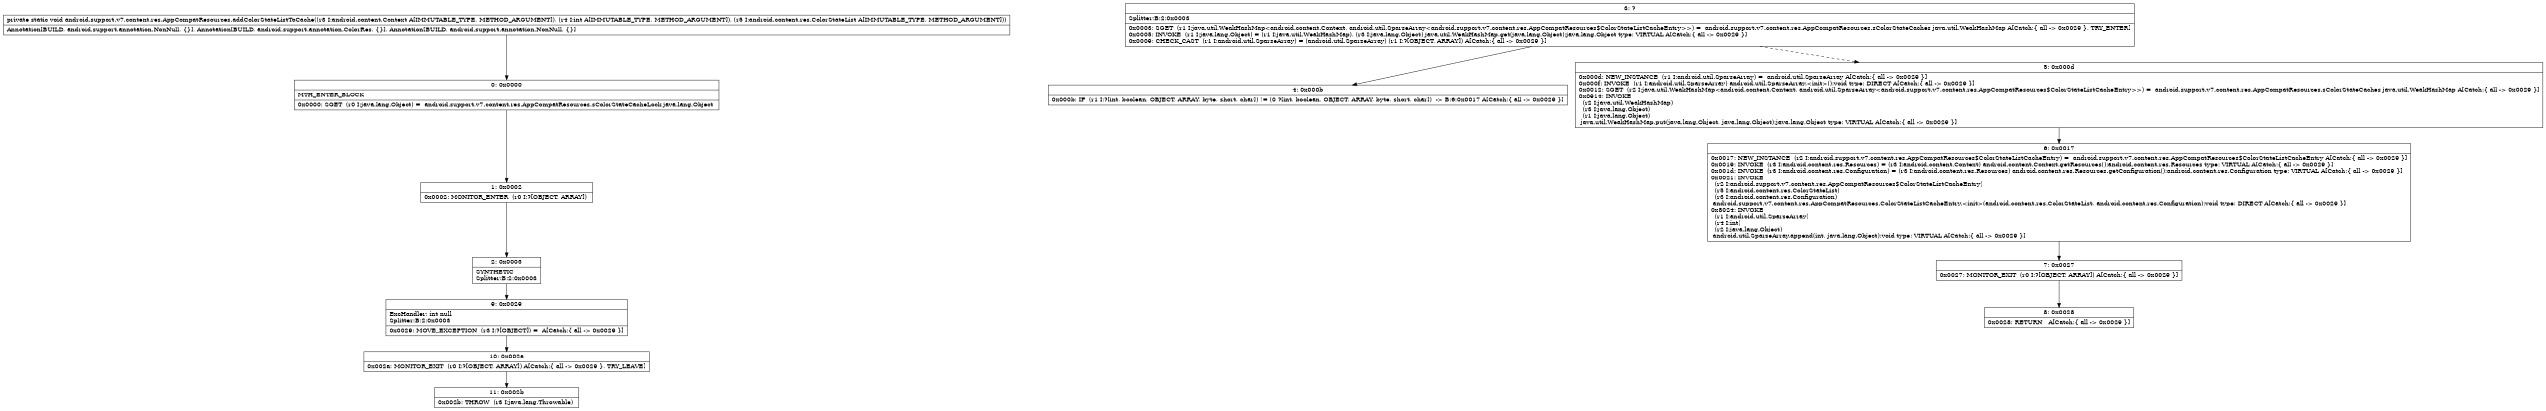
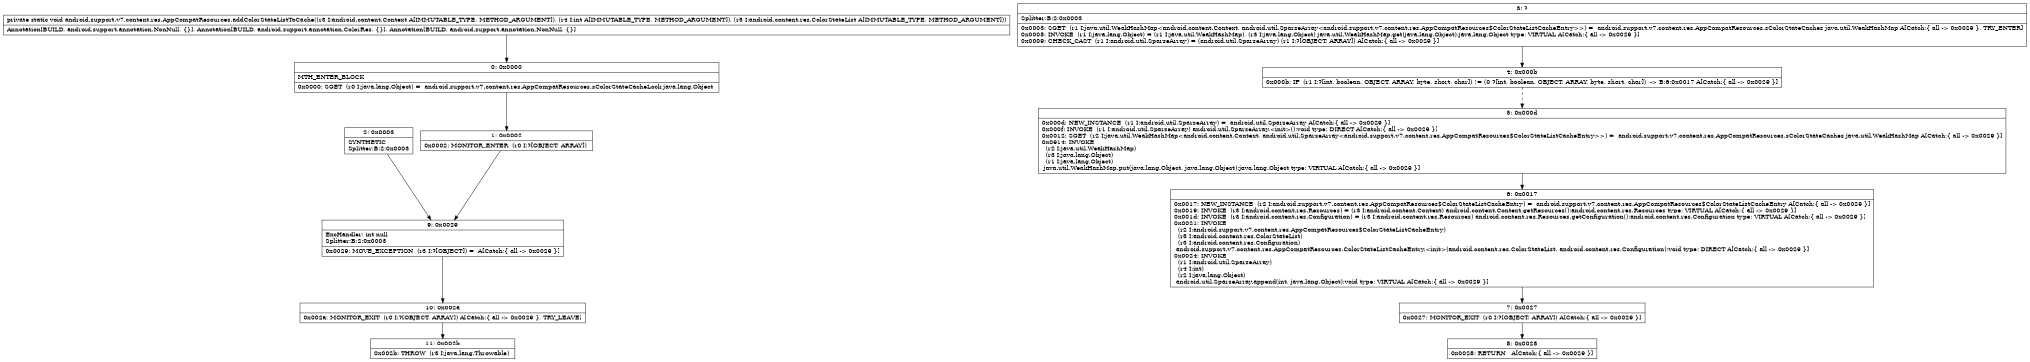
edge "3: ?" -> "5: 0x000d": now "4: 0x000b" -> "5: 0x000d"
node "6: 0x0017": text "0x8024: INVOKE" -> "0x0024: INVOKE"
edge "1: 0x0002" -> "2: 0x0003": now "1: 0x0002" -> "9: 0x0029"
